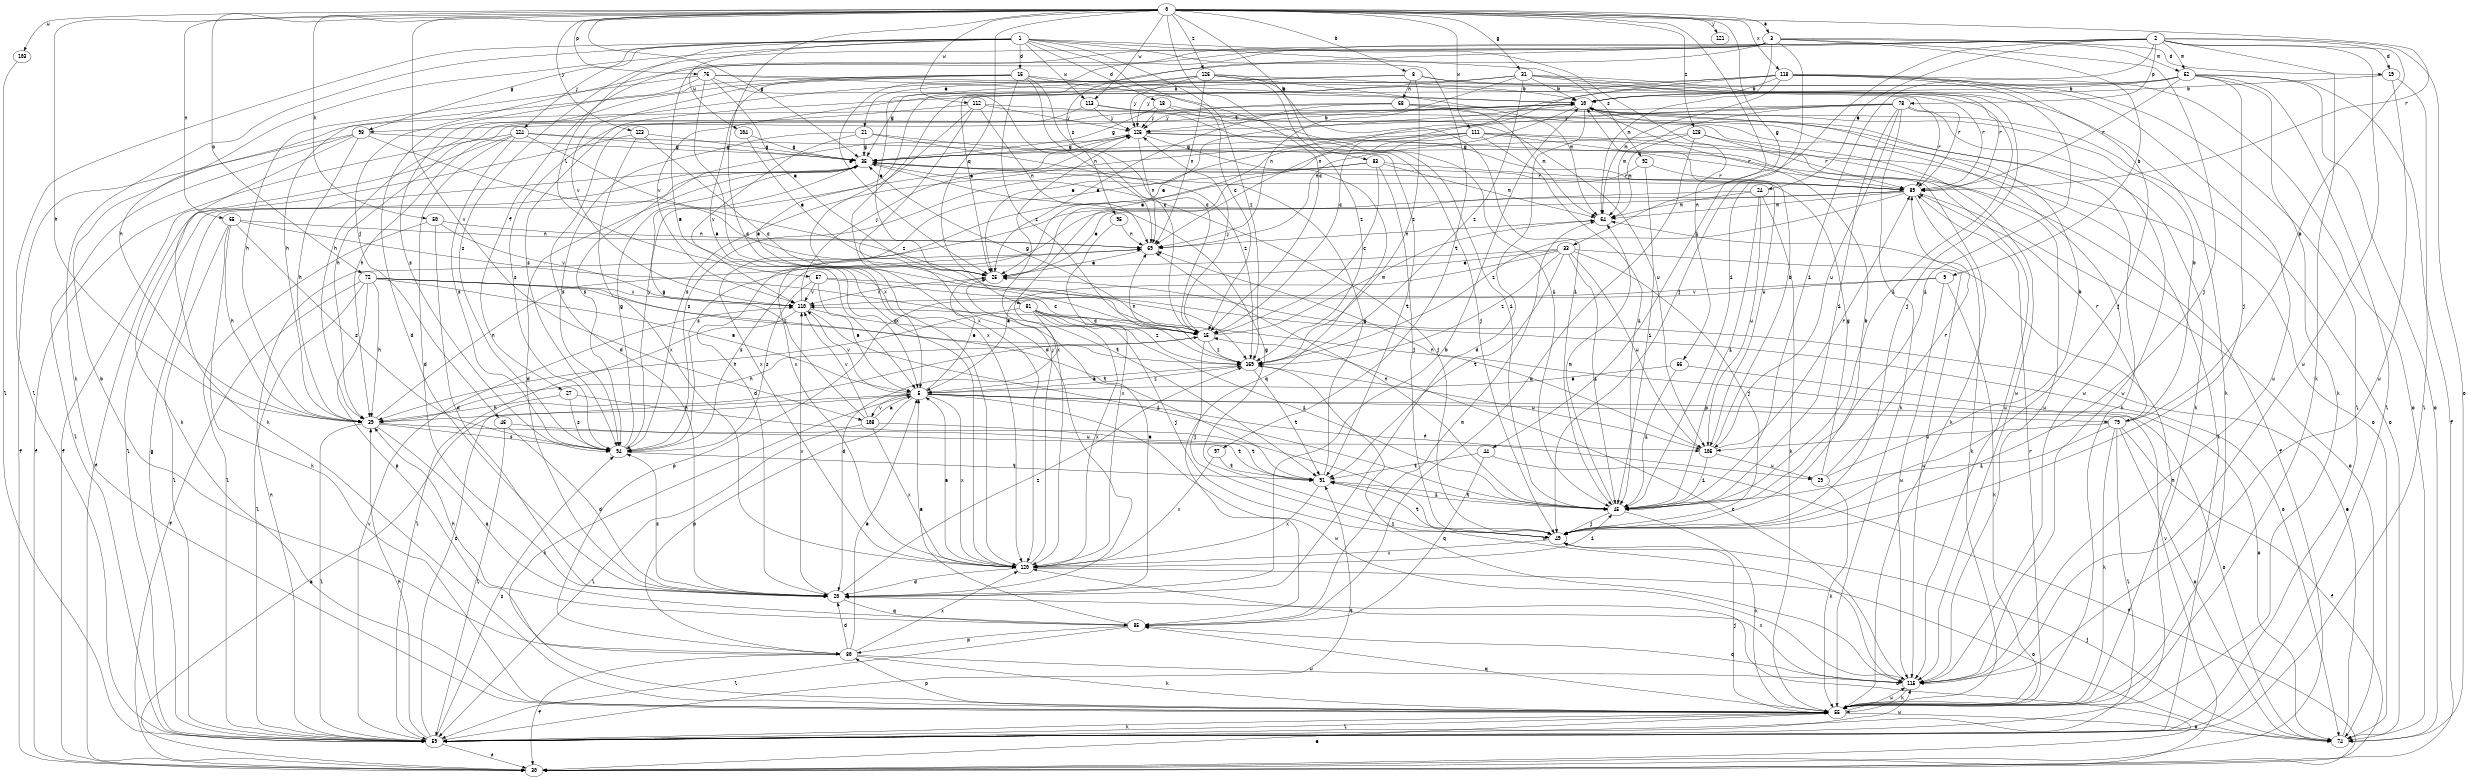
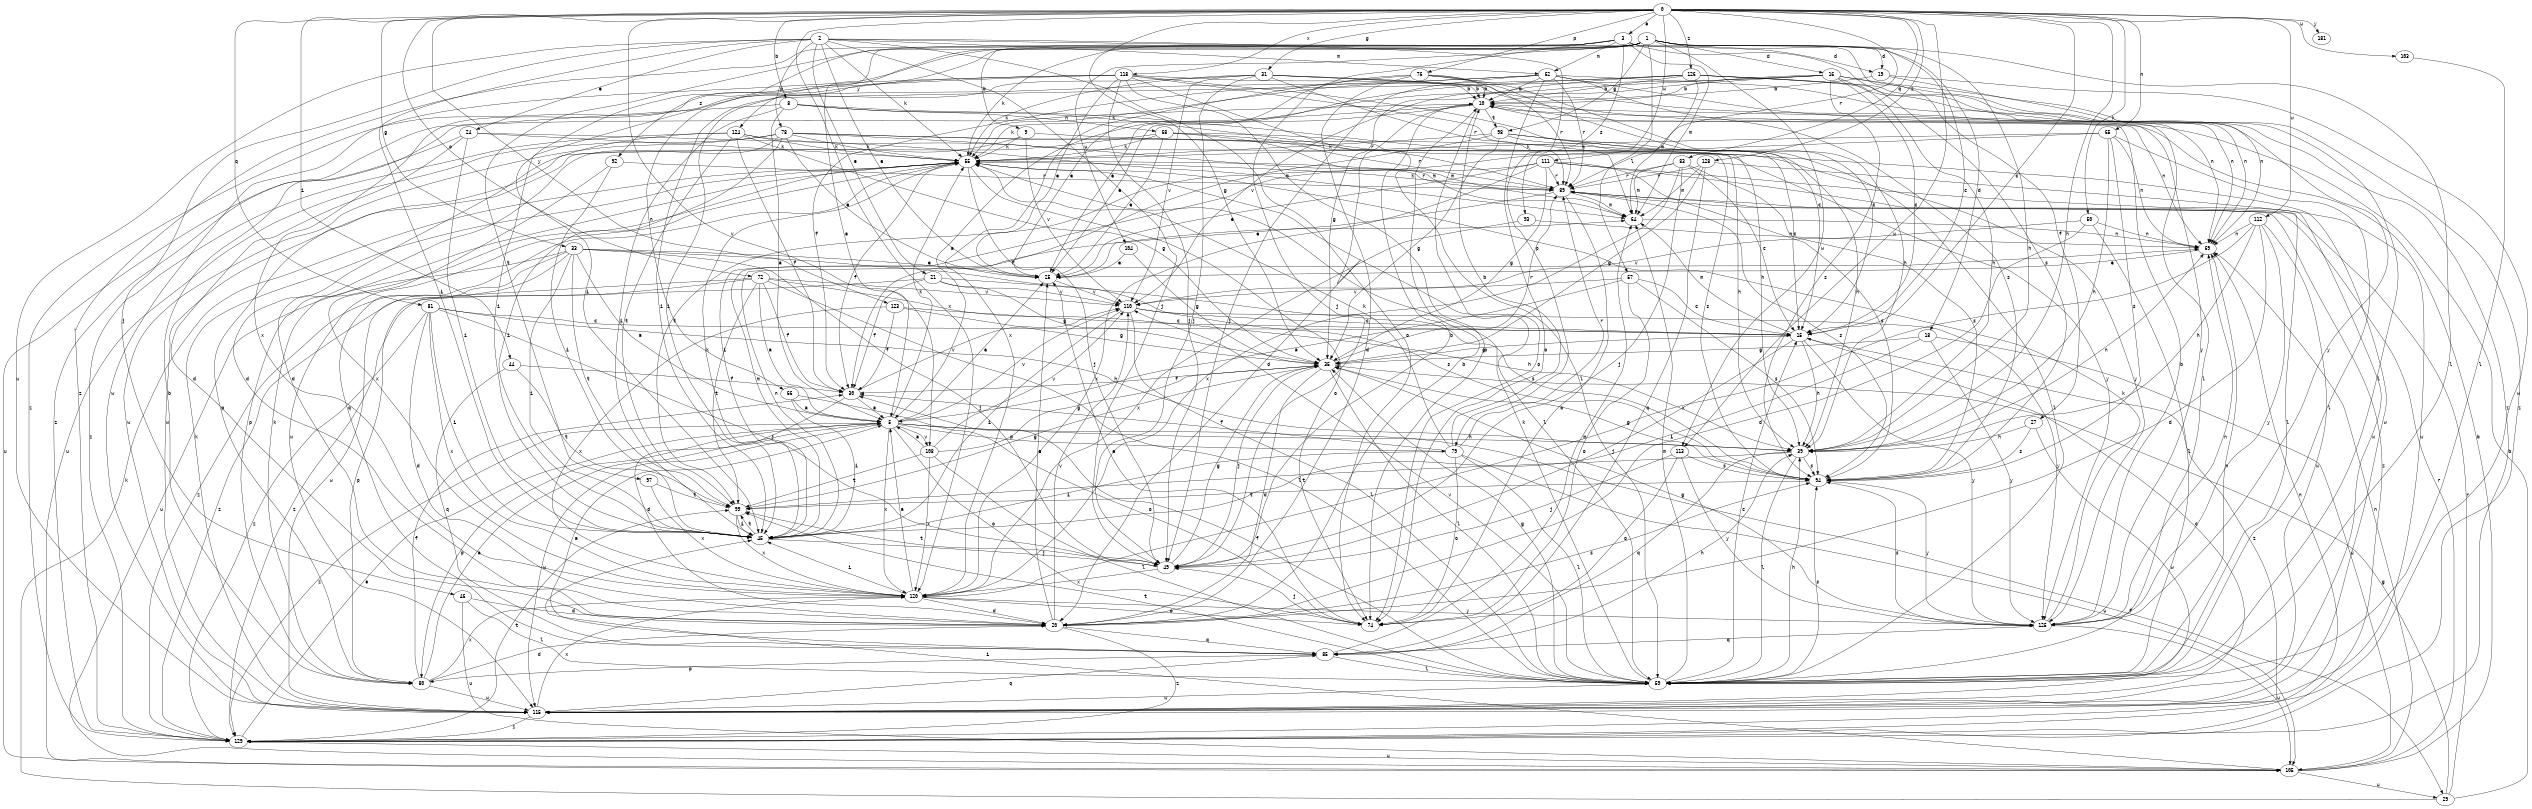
node "121": label "121" -> "181"
edge "10" -> "125": reversed
node "95": label "95" -> "93"
node "169": label "169" -> "129"
node "91": label "91" -> "99"
edge "55" -> "30": label "e" -> "f"
